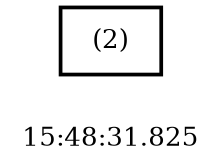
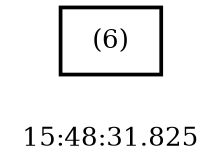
node "(2)": label "(2)" -> "(6)"
